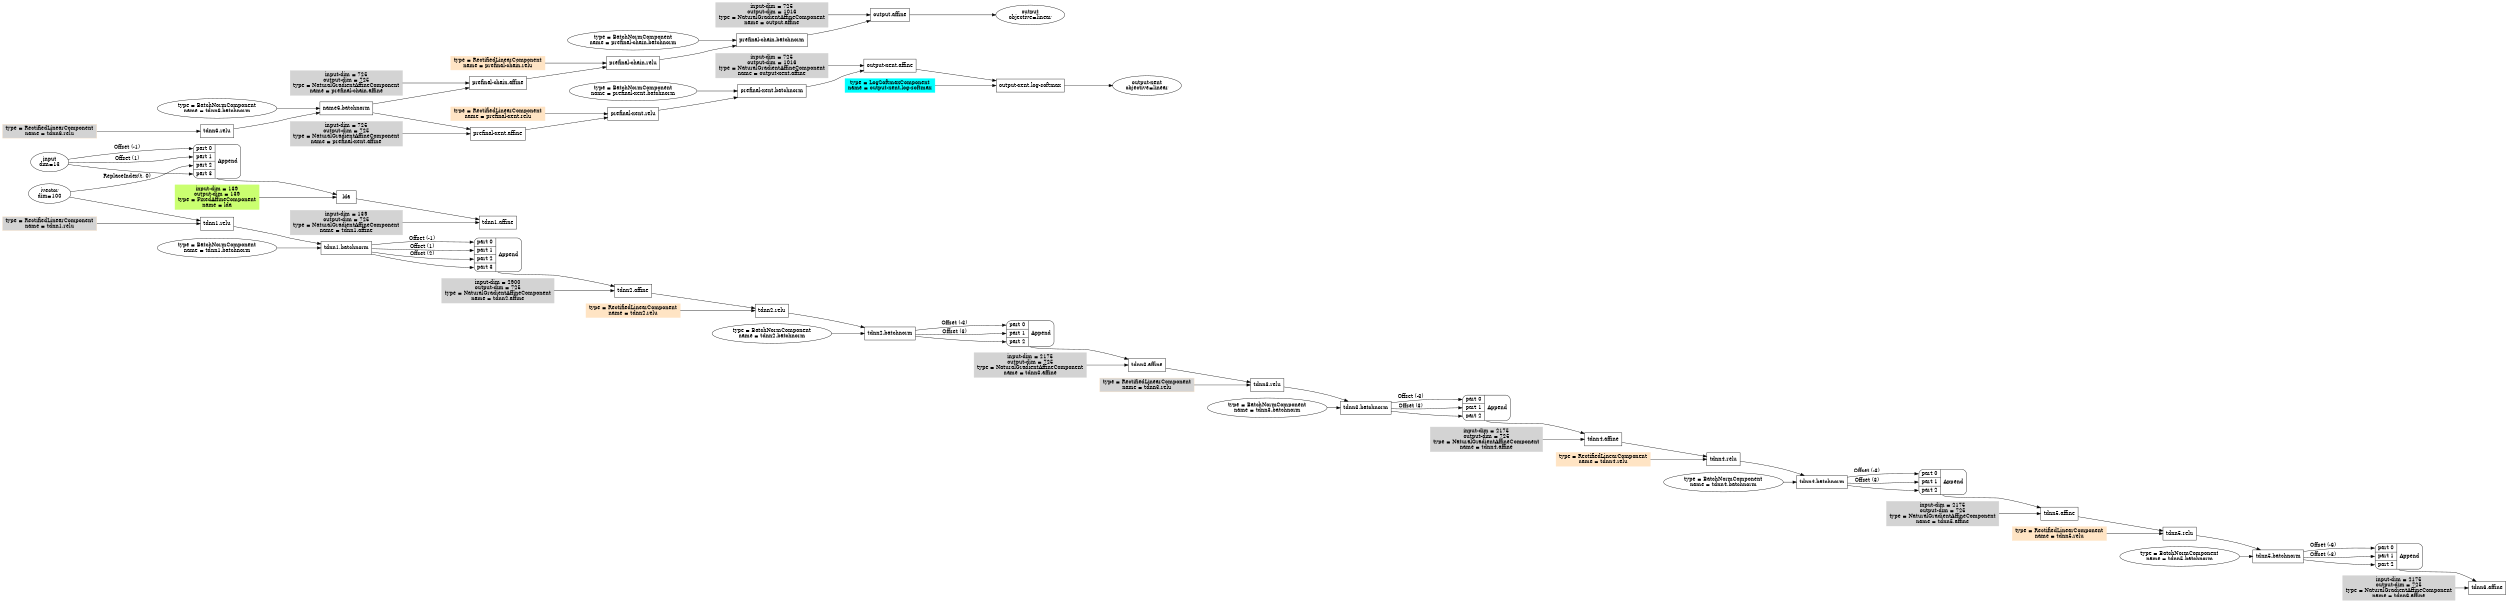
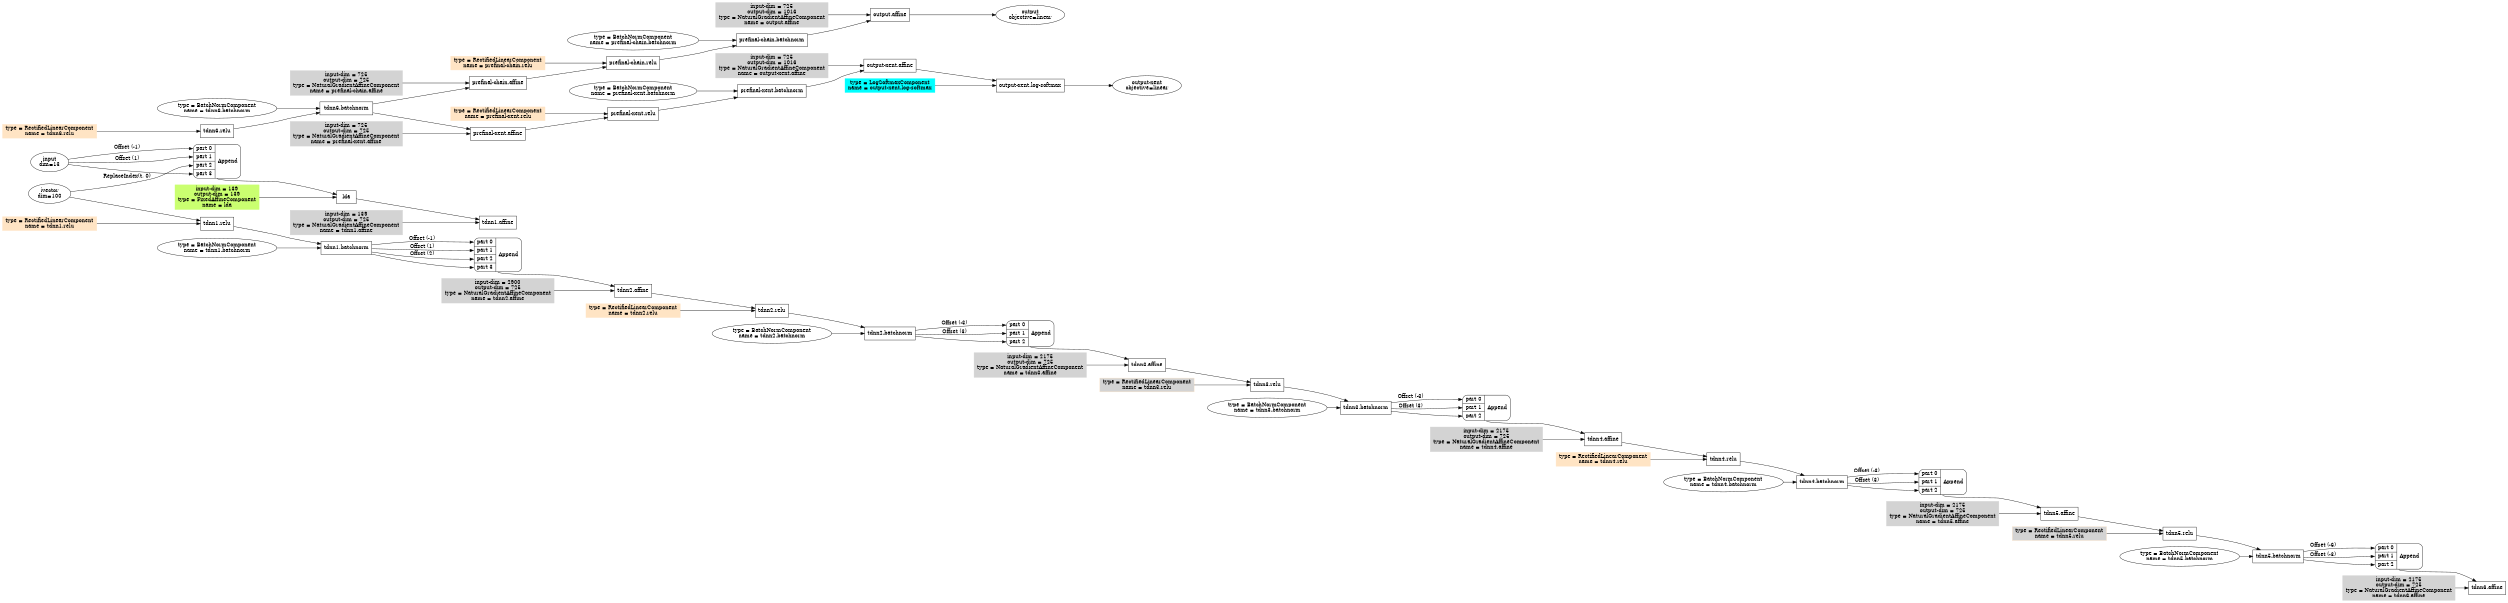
node "name6.batchnorm": label "name6.batchnorm" -> "tdnn6.batchnorm"
node "type = RectifiedLinearComponent name = tdnn6.relu": fillcolor lightgrey -> bisque
node "type = RectifiedLinearComponent name = tdnn1.relu": fillcolor lightgrey -> bisque
node "type = RectifiedLinearComponent name = tdnn5.relu": fillcolor bisque -> lightgrey
